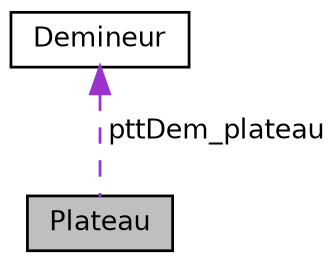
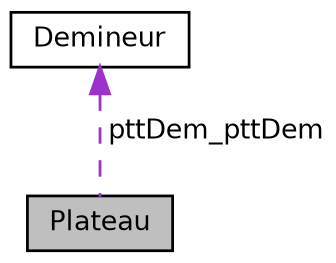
edge "Plateau" -> "Demineur": label " pttDem_plateau" -> " pttDem_pttDem"
